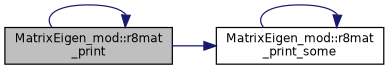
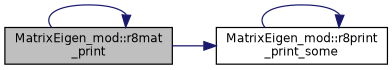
node "MatrixEigen_mod::r8mat _print_some": label "MatrixEigen_mod::r8mat _print_some" -> "MatrixEigen_mod::r8print _print_some"
